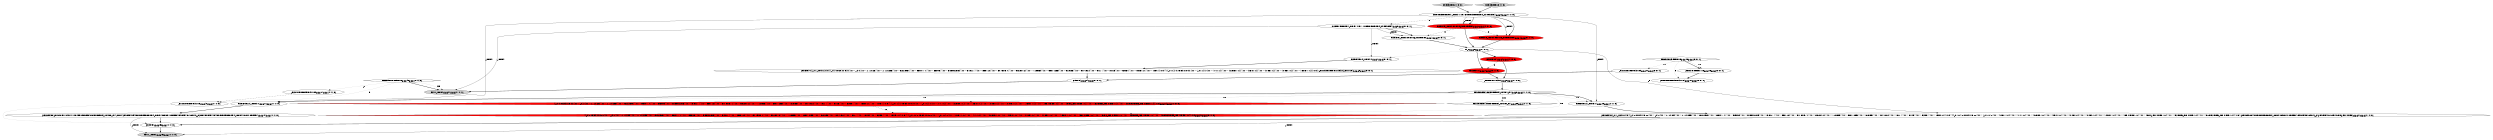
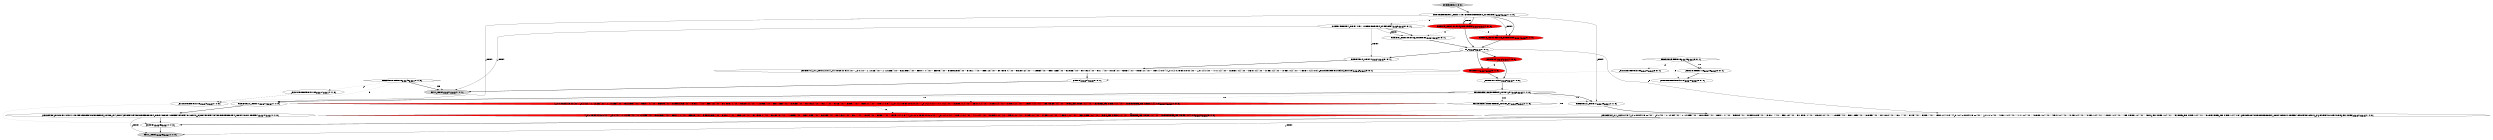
node "tableIdentifier['0', '1', '0']": removed
edge "int _la@@@5@@@['1', '1', '1']" -> "enterOuterAlt(_localctx,1)@@@7@@@['0', '0', '1']": style dotted -> bold
edge "RecognitionException re@@@19@@@['0', '0', '1']" -> "_errHandler.recover(this,re)@@@22@@@['0', '0', '1']": label "true" -> "_la"
edge "_errHandler.recover(this,re)@@@22@@@['0', '0', '1']" -> "{exitRule()}@@@24@@@['0', '0', '1']": style bold -> dotted
